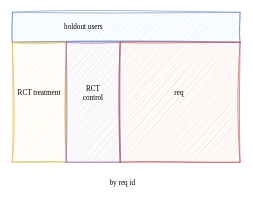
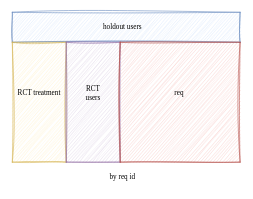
node "holdout users": moved (84, 27) -> (123, 27)
node "RCT control": label "RCT control" -> "RCT users"
node "by req id": moved (123, 183) -> (123, 177)
